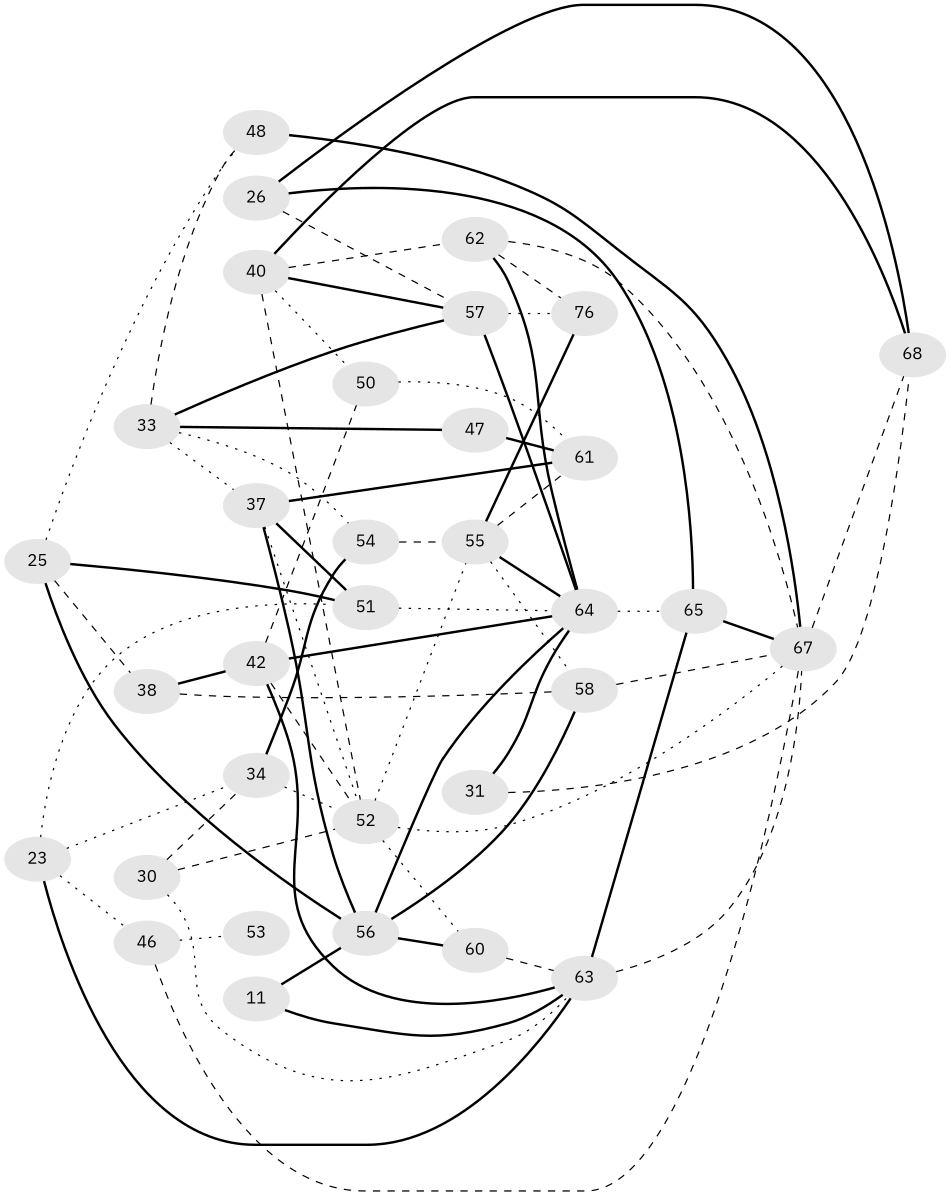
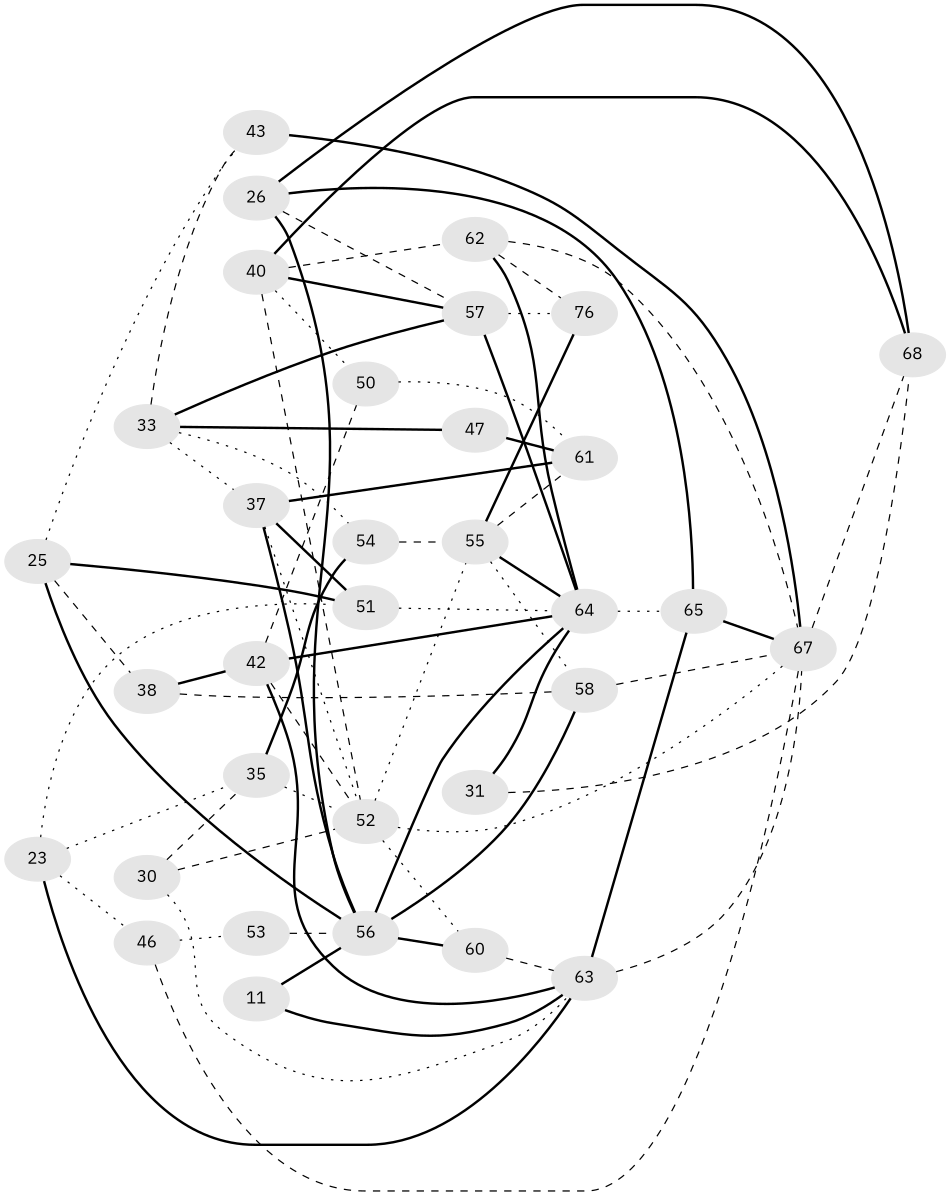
node "48": label "48" -> "43"
edge "26" -- "56": added
node "34": label "34" -> "35"
edge "53" -- "56": added
